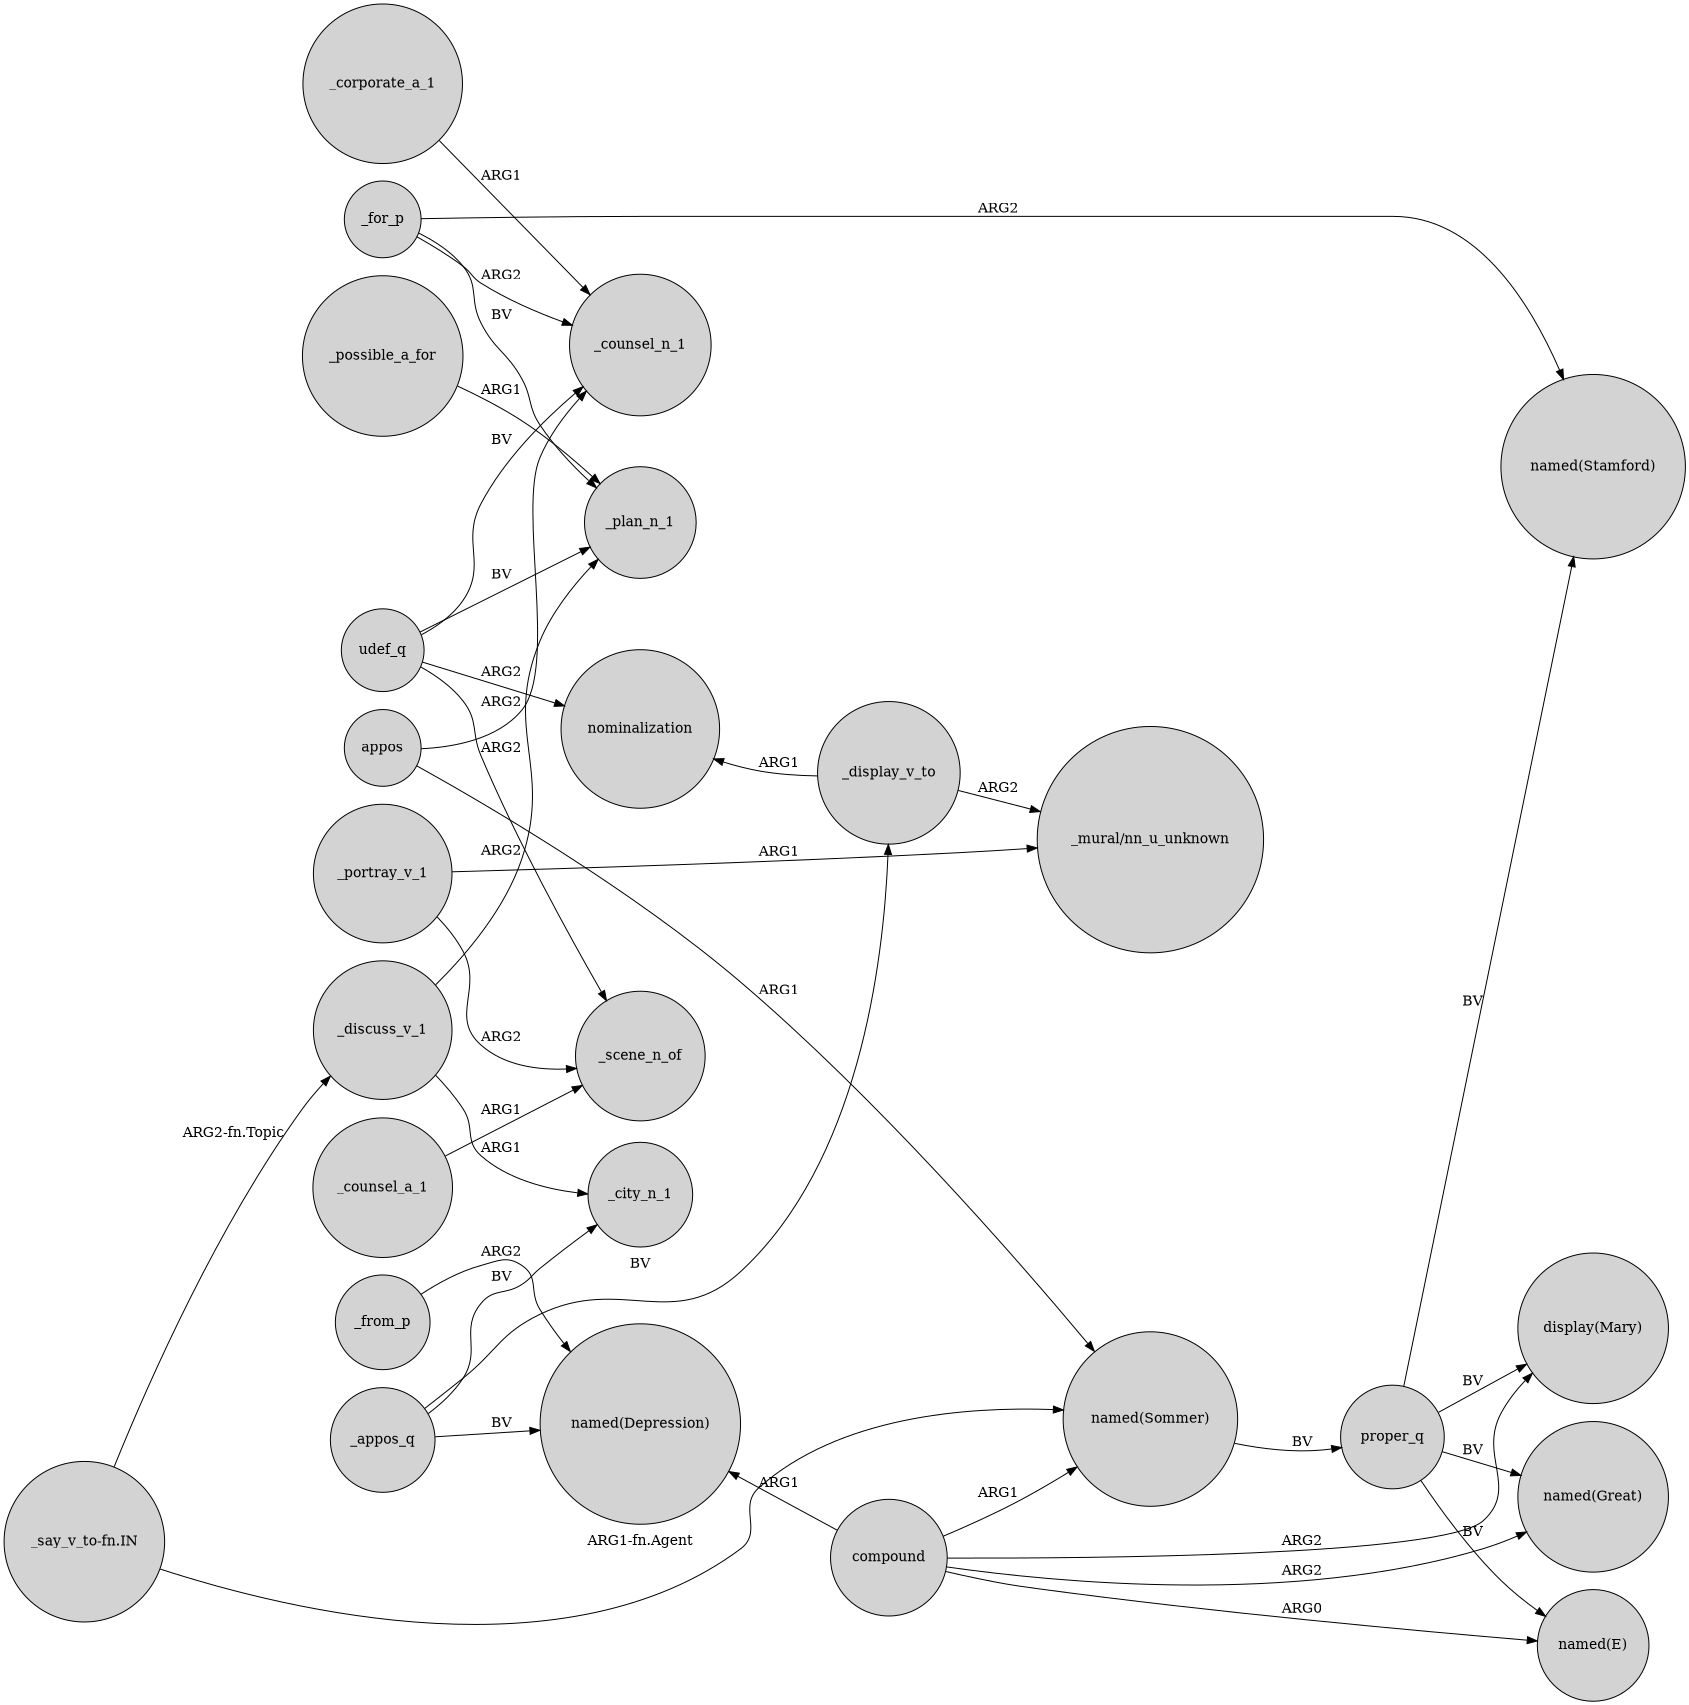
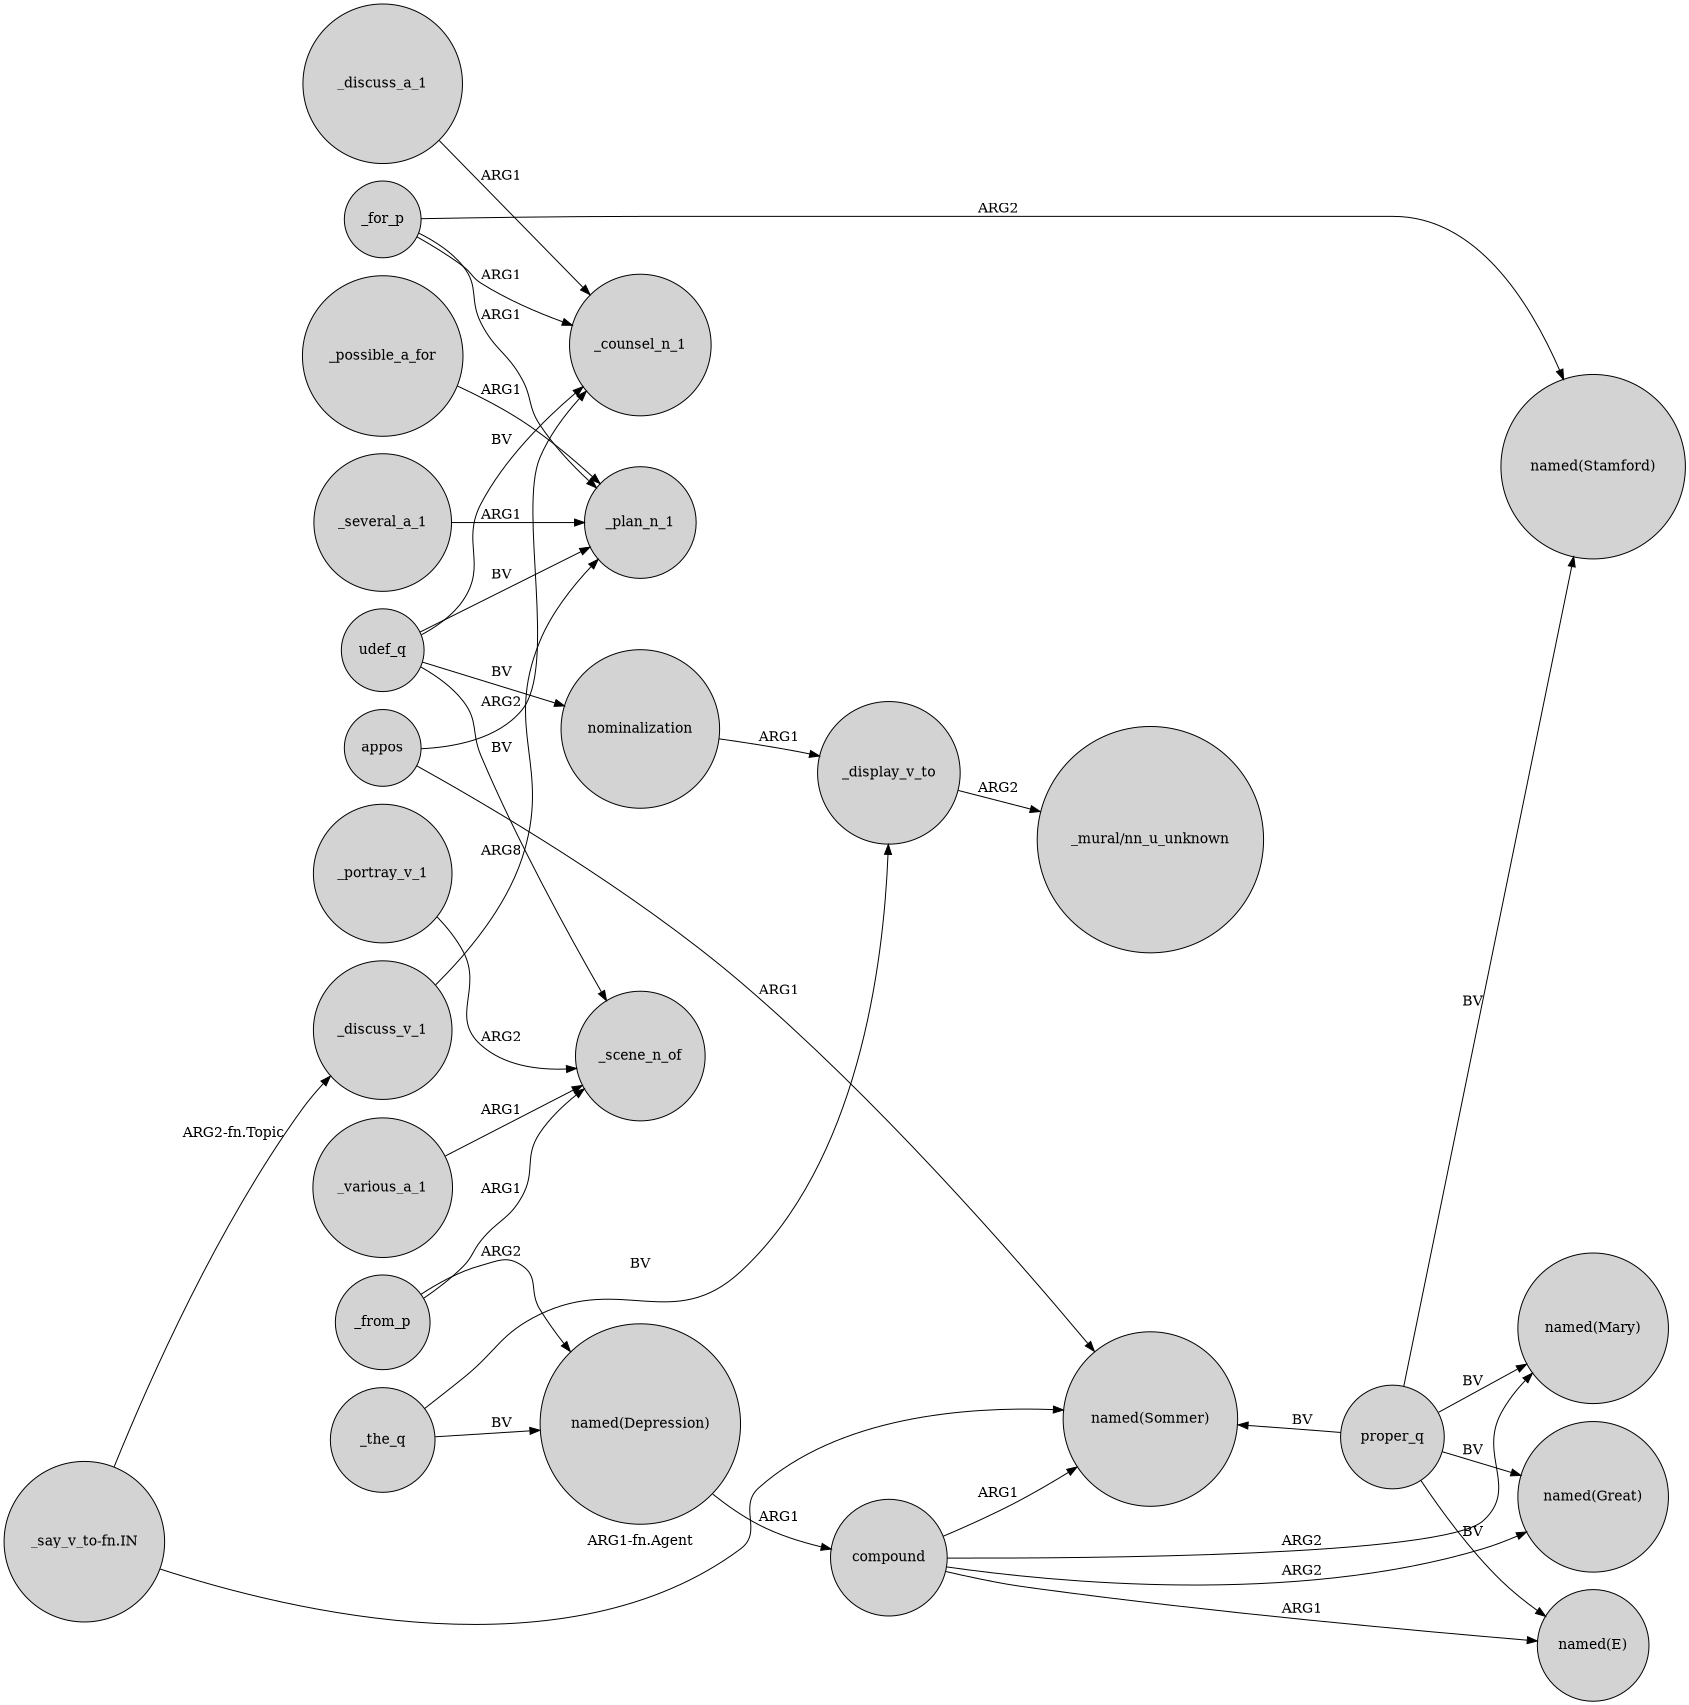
node "_corporate_a_1": label "_corporate_a_1" -> "_discuss_a_1"
edge "_for_p" -> "_counsel_n_1": label "ARG2" -> "ARG1"
edge "_for_p" -> "_plan_n_1": label "BV" -> "ARG1"
node "_several_a_1": added
edge "udef_q" -> "nominalization": label "ARG2" -> "BV"
edge "udef_q" -> "_scene_n_of": label "ARG2" -> "BV"
edge "_display_v_to" -> "nominalization": reversed
edge "_discuss_v_1" -> "_plan_n_1": label "ARG2" -> "ARG8"
edge "_portray_v_1" -> "_mural/nn_u_unknown": removed, label "ARG1"
node "_counsel_a_1": label "_counsel_a_1" -> "_various_a_1"
node "_city_n_1": removed
edge "_from_p" -> "_scene_n_of": added, label "ARG1"
node "display(Mary)": label "display(Mary)" -> "named(Mary)"
node "_appos_q": label "_appos_q" -> "_the_q"
edge "named(Sommer)" -> "proper_q": reversed
edge "compound" -> "named(Depression)": reversed
edge "compound" -> "named(E)": label "ARG0" -> "ARG1"
